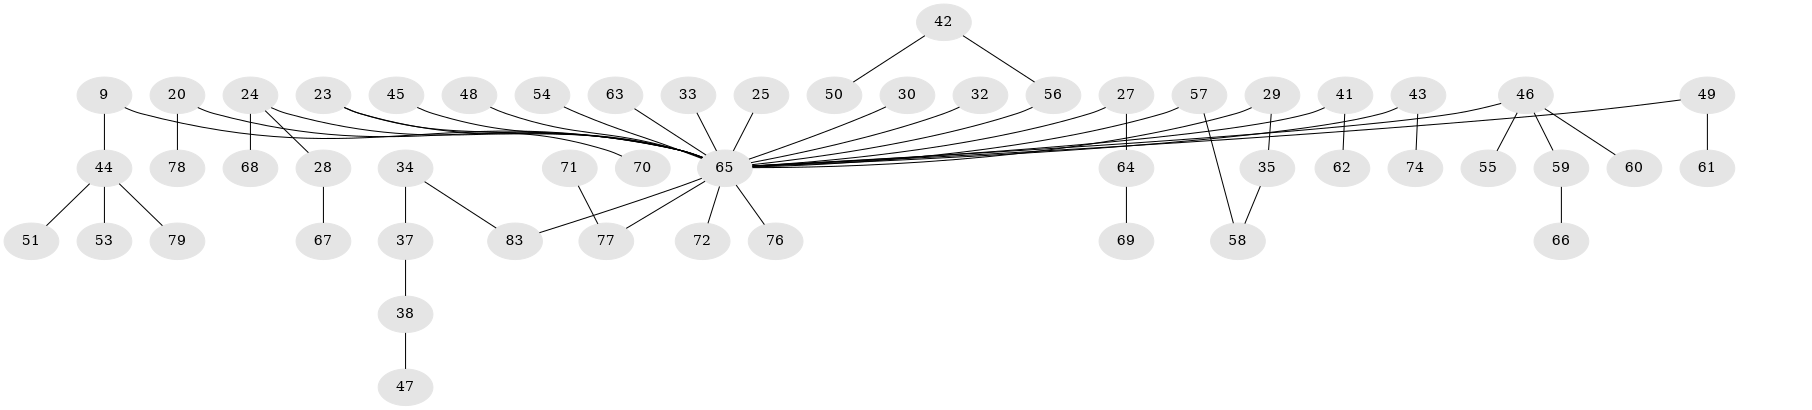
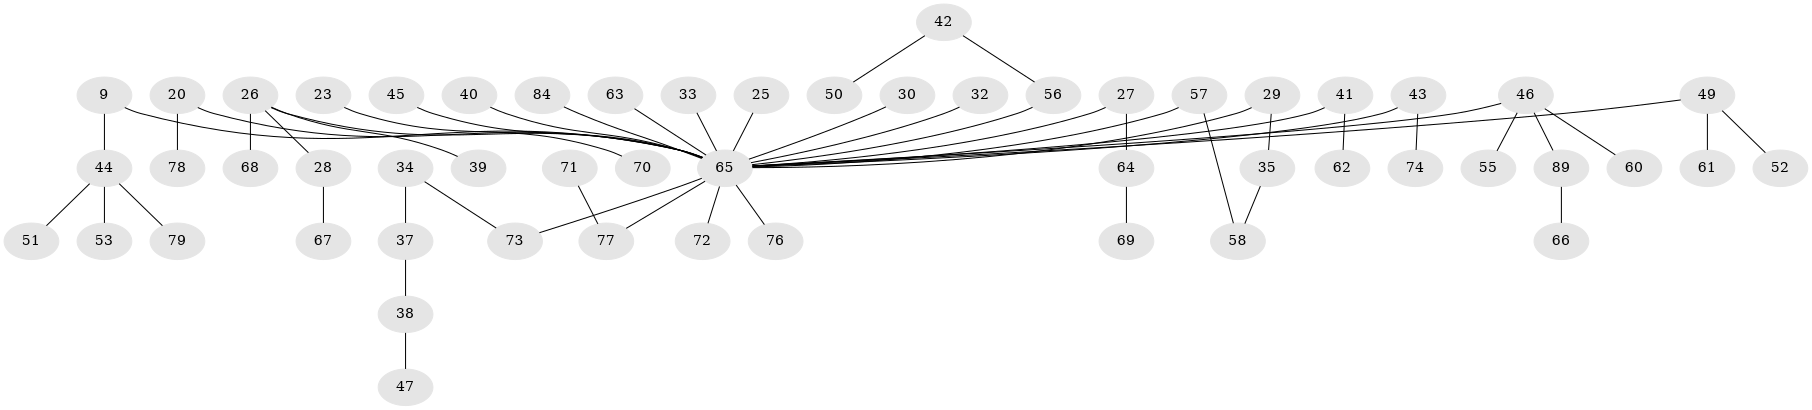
node "24": label "24" -> "26"
node "48": label "48" -> "40"
node "54": label "54" -> "84"
edge "23" -- "65": removed
node "39": added
node "59": label "59" -> "89"
node "52": added
node "83": label "83" -> "73"
